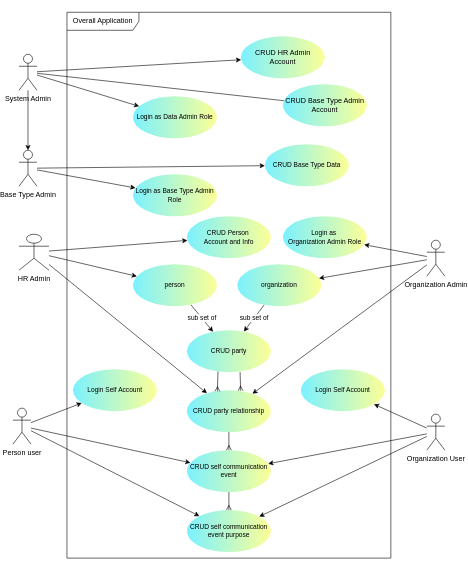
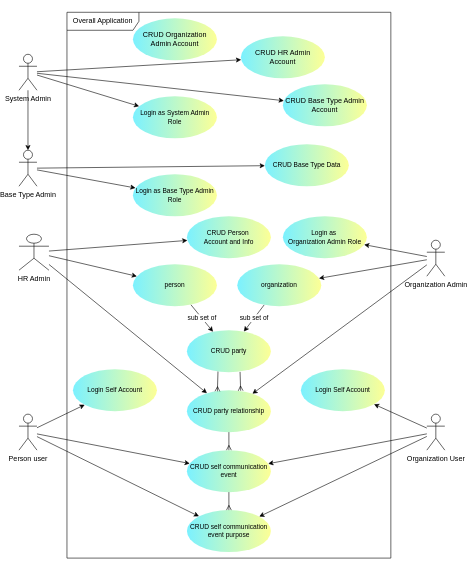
node "CRUD Organization Admin Account": added
edge "System Admin" -- "CRUD Base Type Admin Account": arrowhead none -> classic
node "Login as Data Admin Role": label "Login as Data Admin Role" -> "Login as System Admin Role"
node "Person user": moved (22, 426) -> (28, 432)
